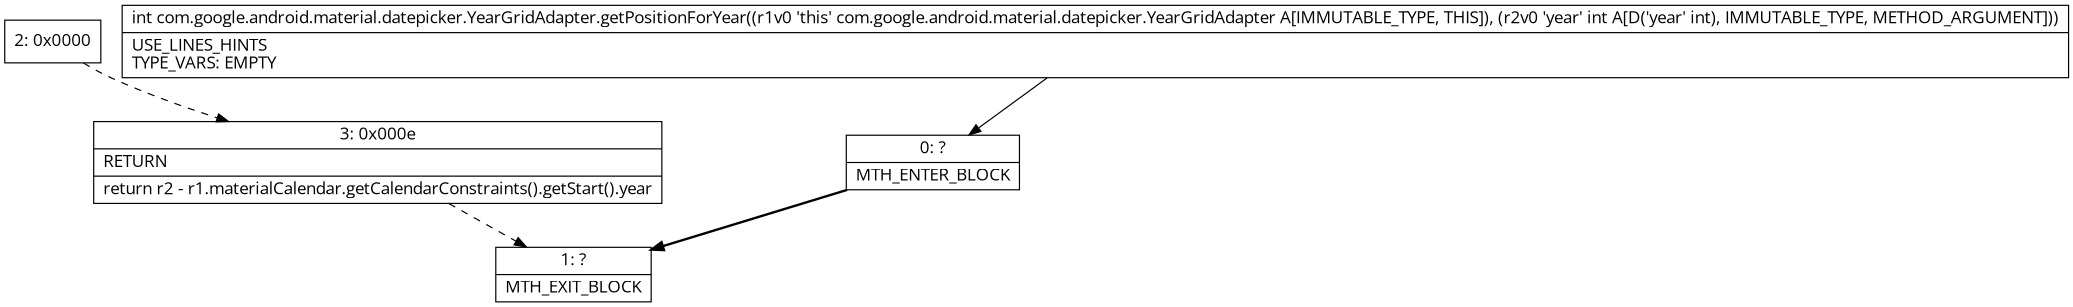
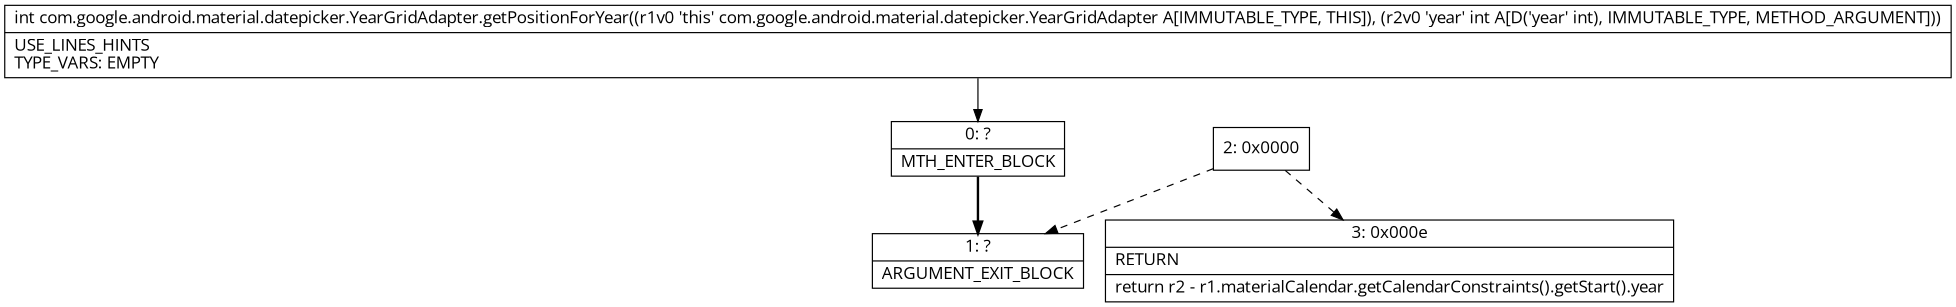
edge "3: 0x000e" -> "1: ?": now "2: 0x0000" -> "1: ?"
node "1: ?": text "MTH_EXIT_BLOCK" -> "ARGUMENT_EXIT_BLOCK"
